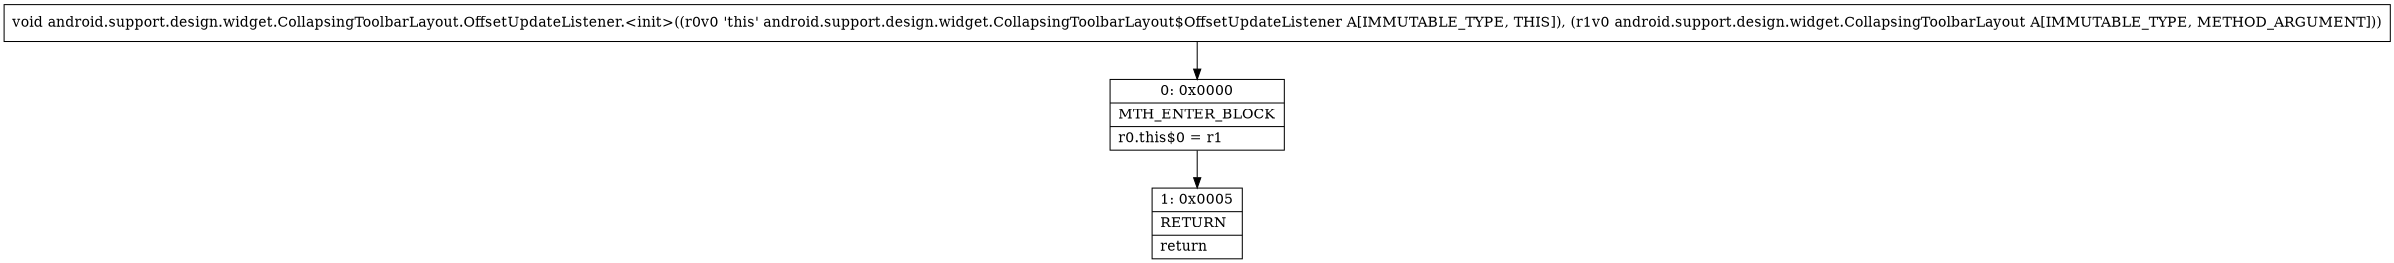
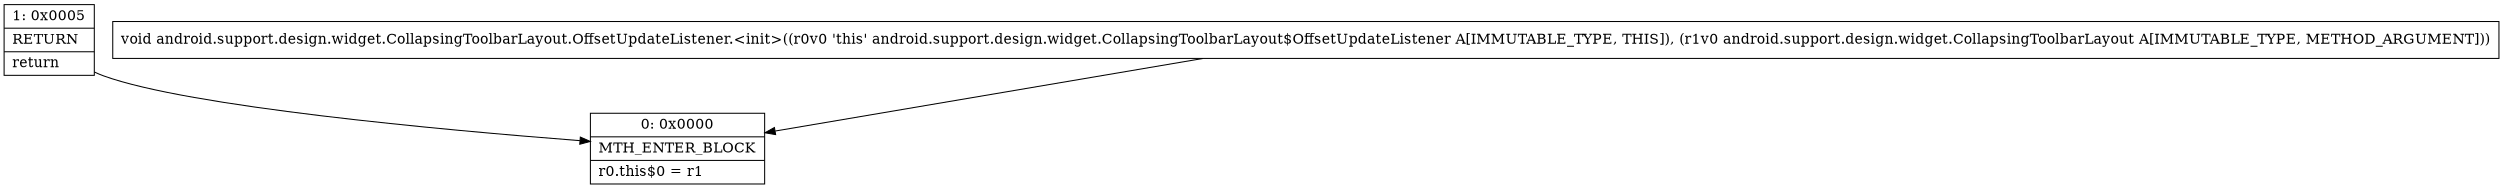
edge "0: 0x0000" -> "1: 0x0005": reversed
